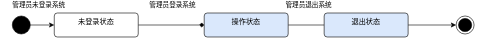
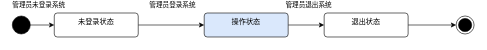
edge "未登录状态" -> "操作状态": arrowhead diamond -> classic
edge "操作状态" -- "退出状态": arrowhead none -> classic
node "退出状态": fillcolor #dae8fc -> #ffffff
